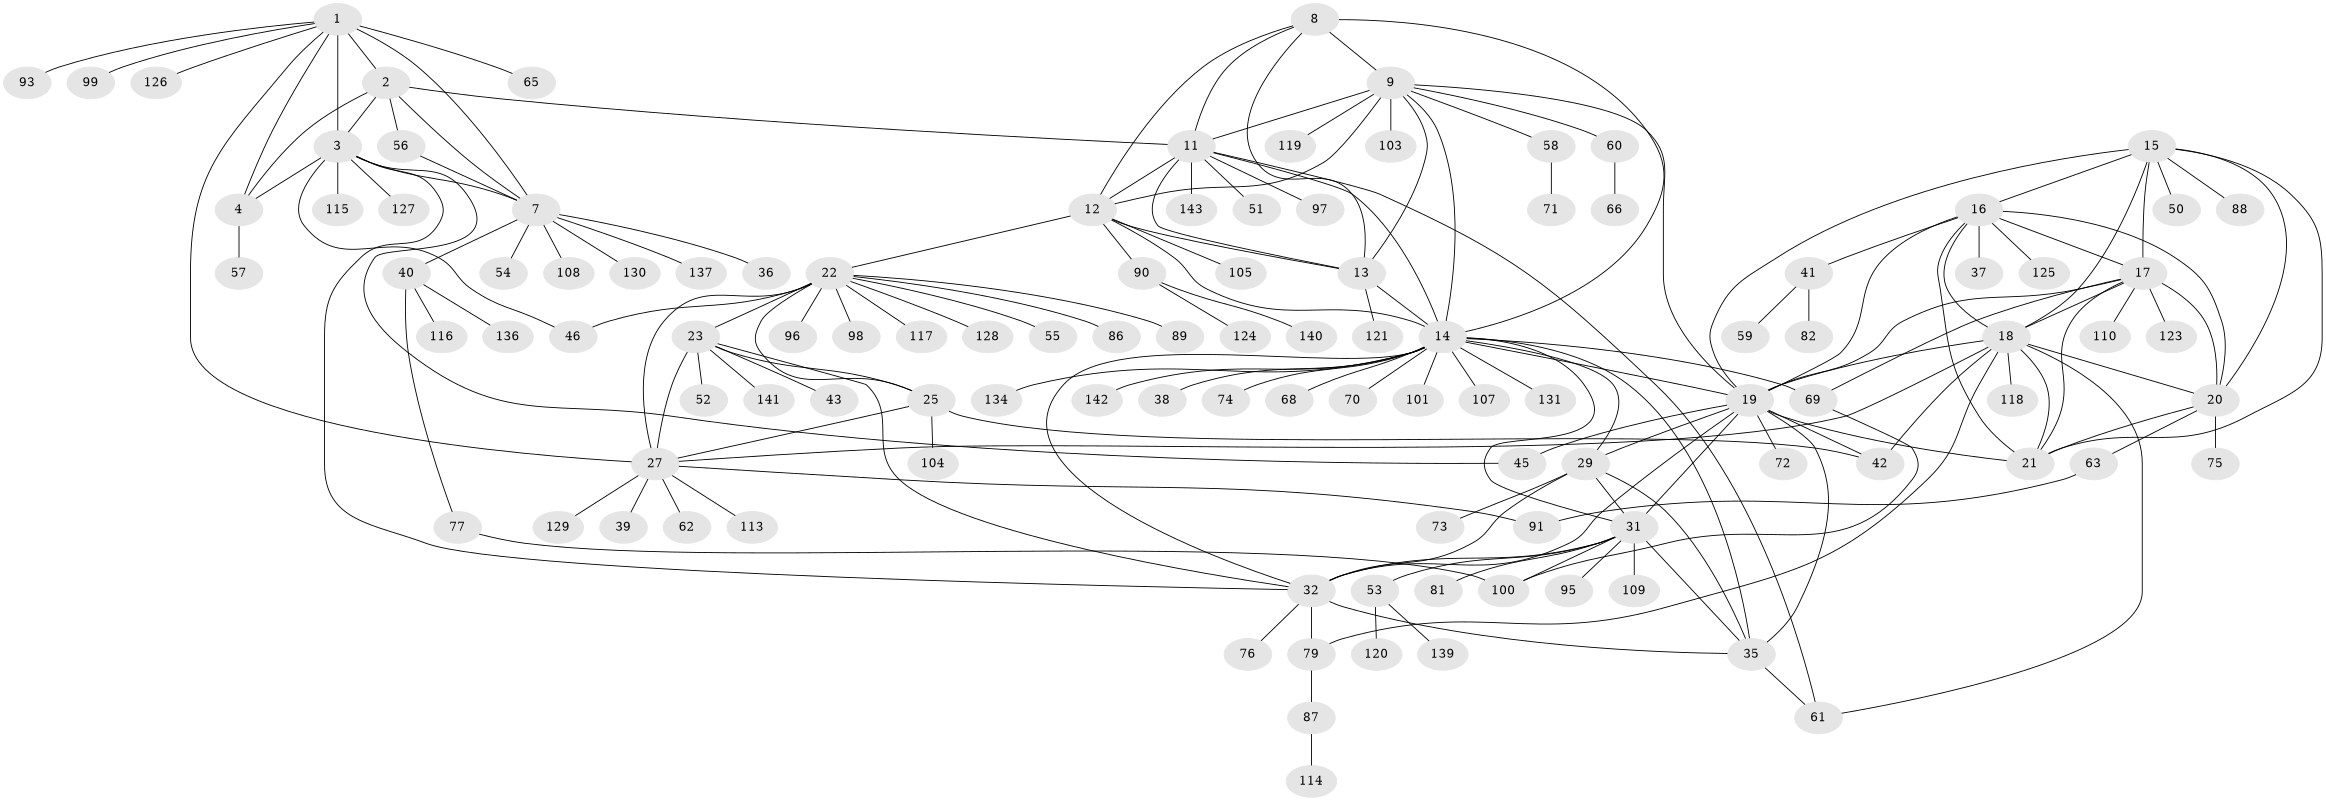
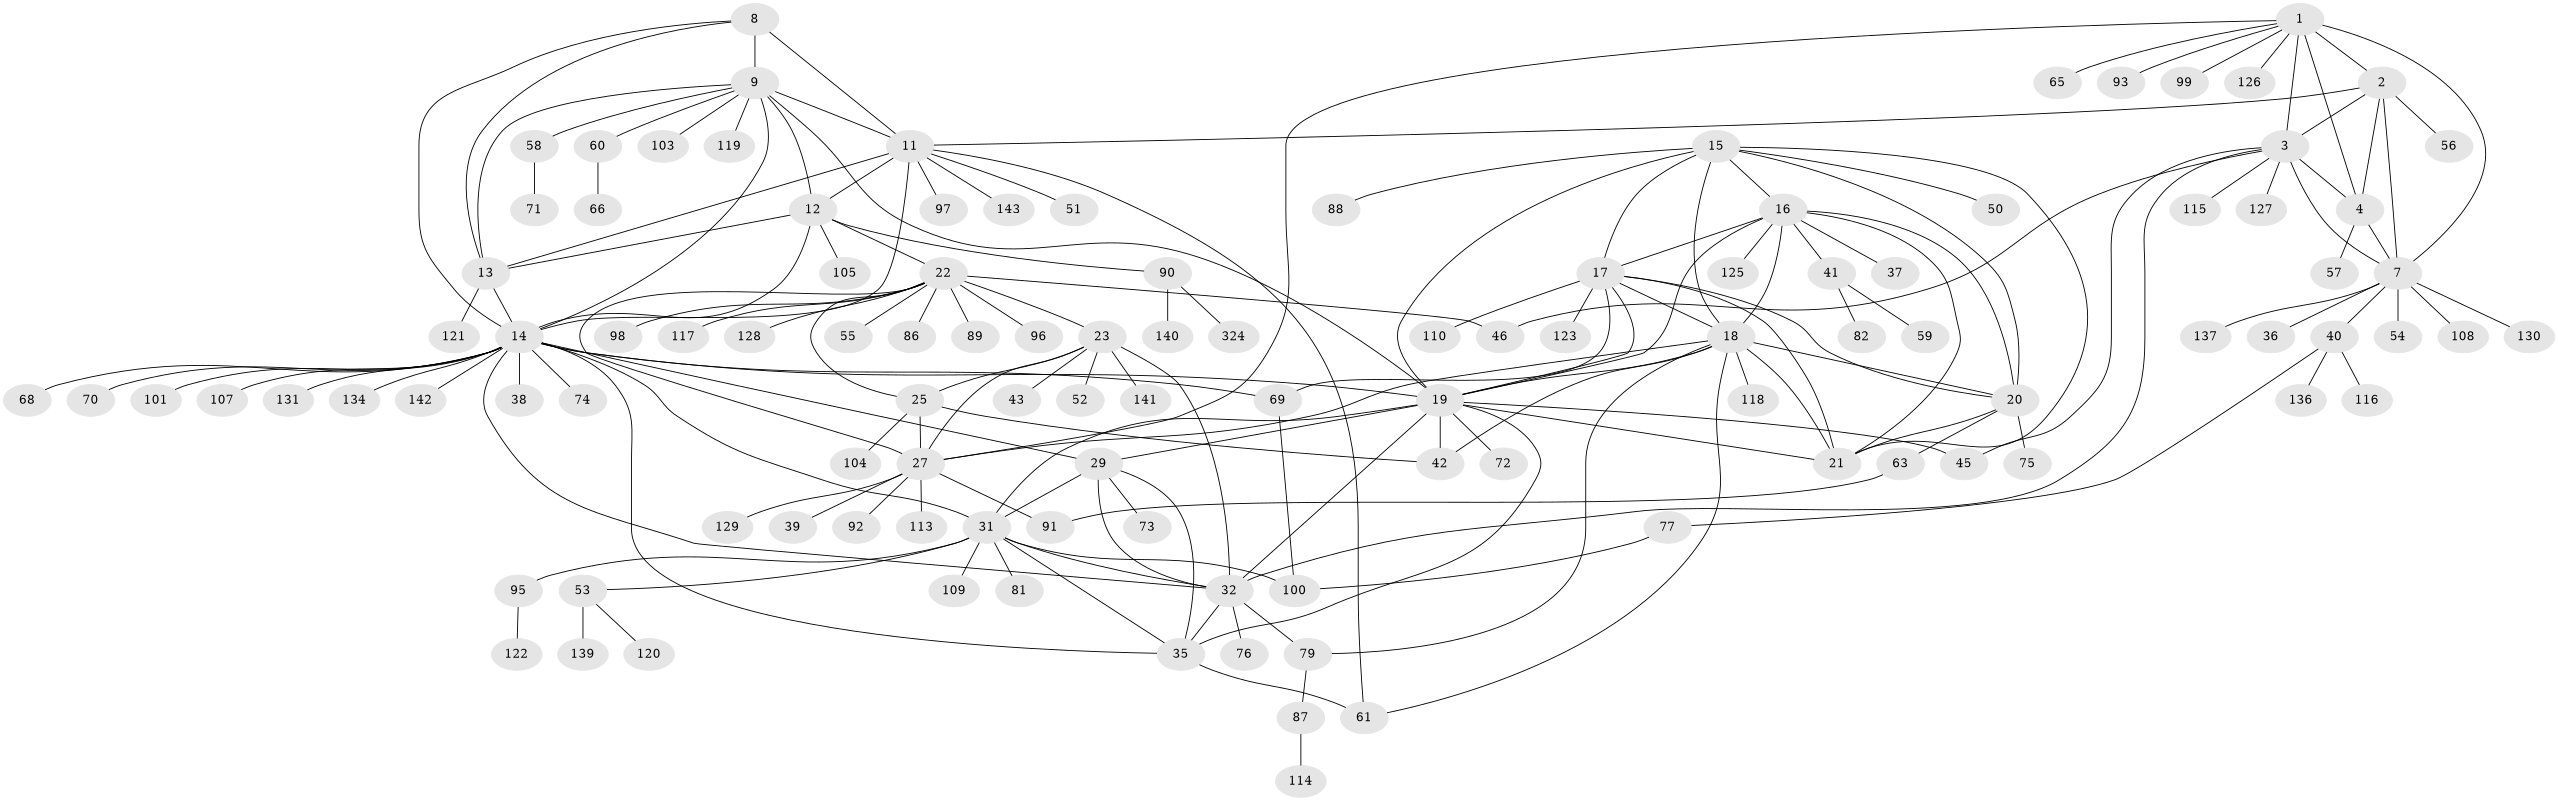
edge "8" -- "12": removed
edge "56" -- "7": now "4" -- "7"
node "124": label "124" -> "324"
node "62": label "62" -> "92"
node "122": added
